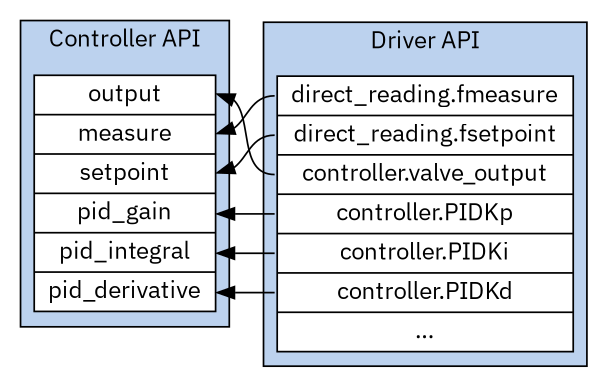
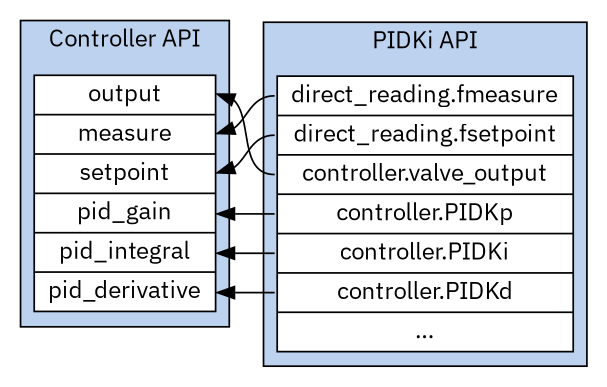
cluster "Driver API": label "Driver API" -> "PIDKi API"
